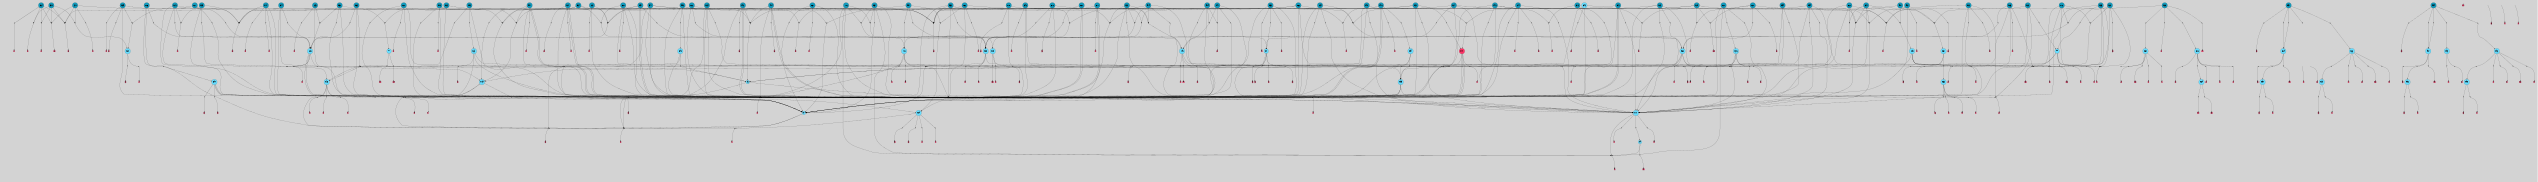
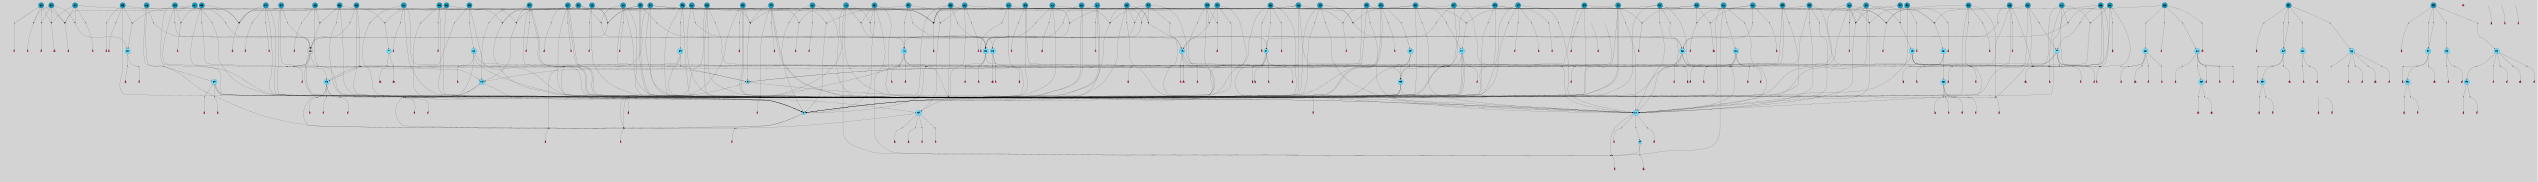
node "T613": removed
node "T695": fillcolor #66ddff -> #1199bb
node "T658": fillcolor #66ddff -> #cccccc
node "T777": fillcolor #ff3366 -> #66ddff
node "T887": added
node "13": removed
node "T892": removed
